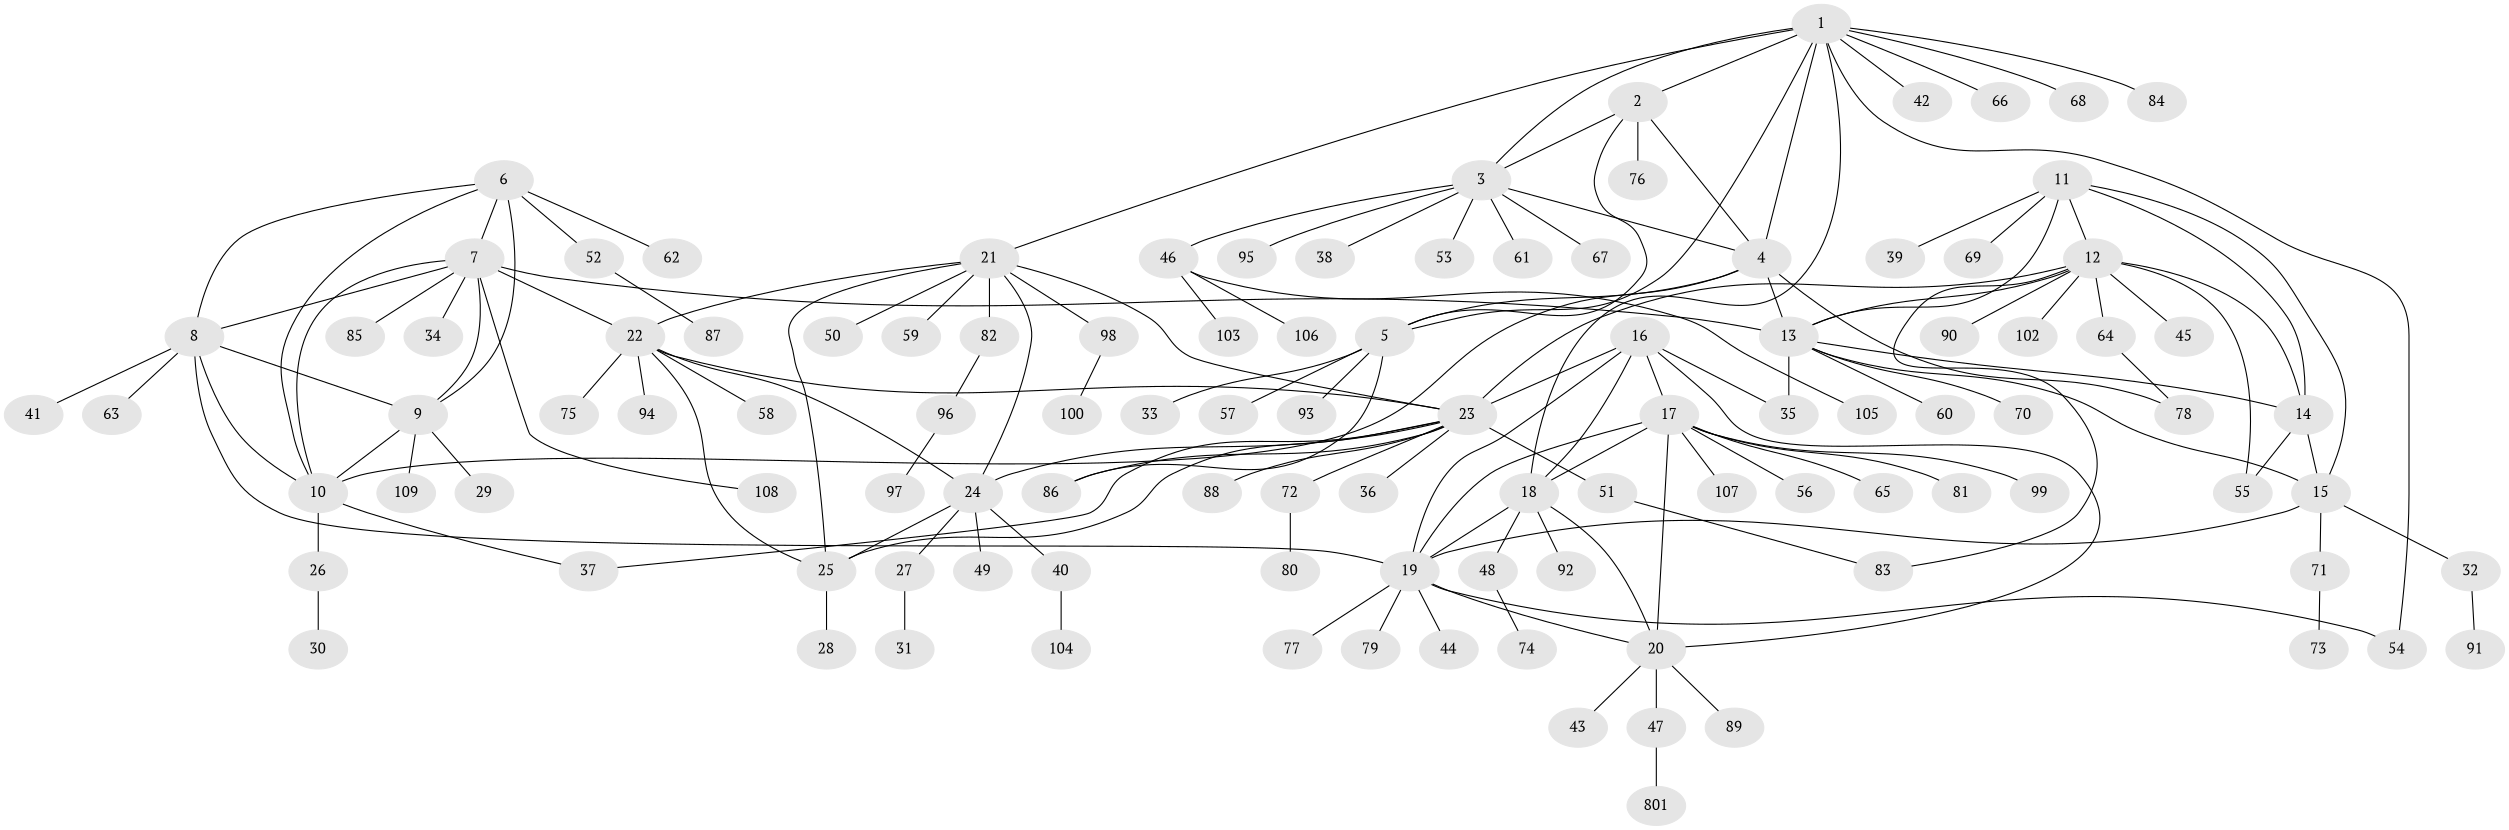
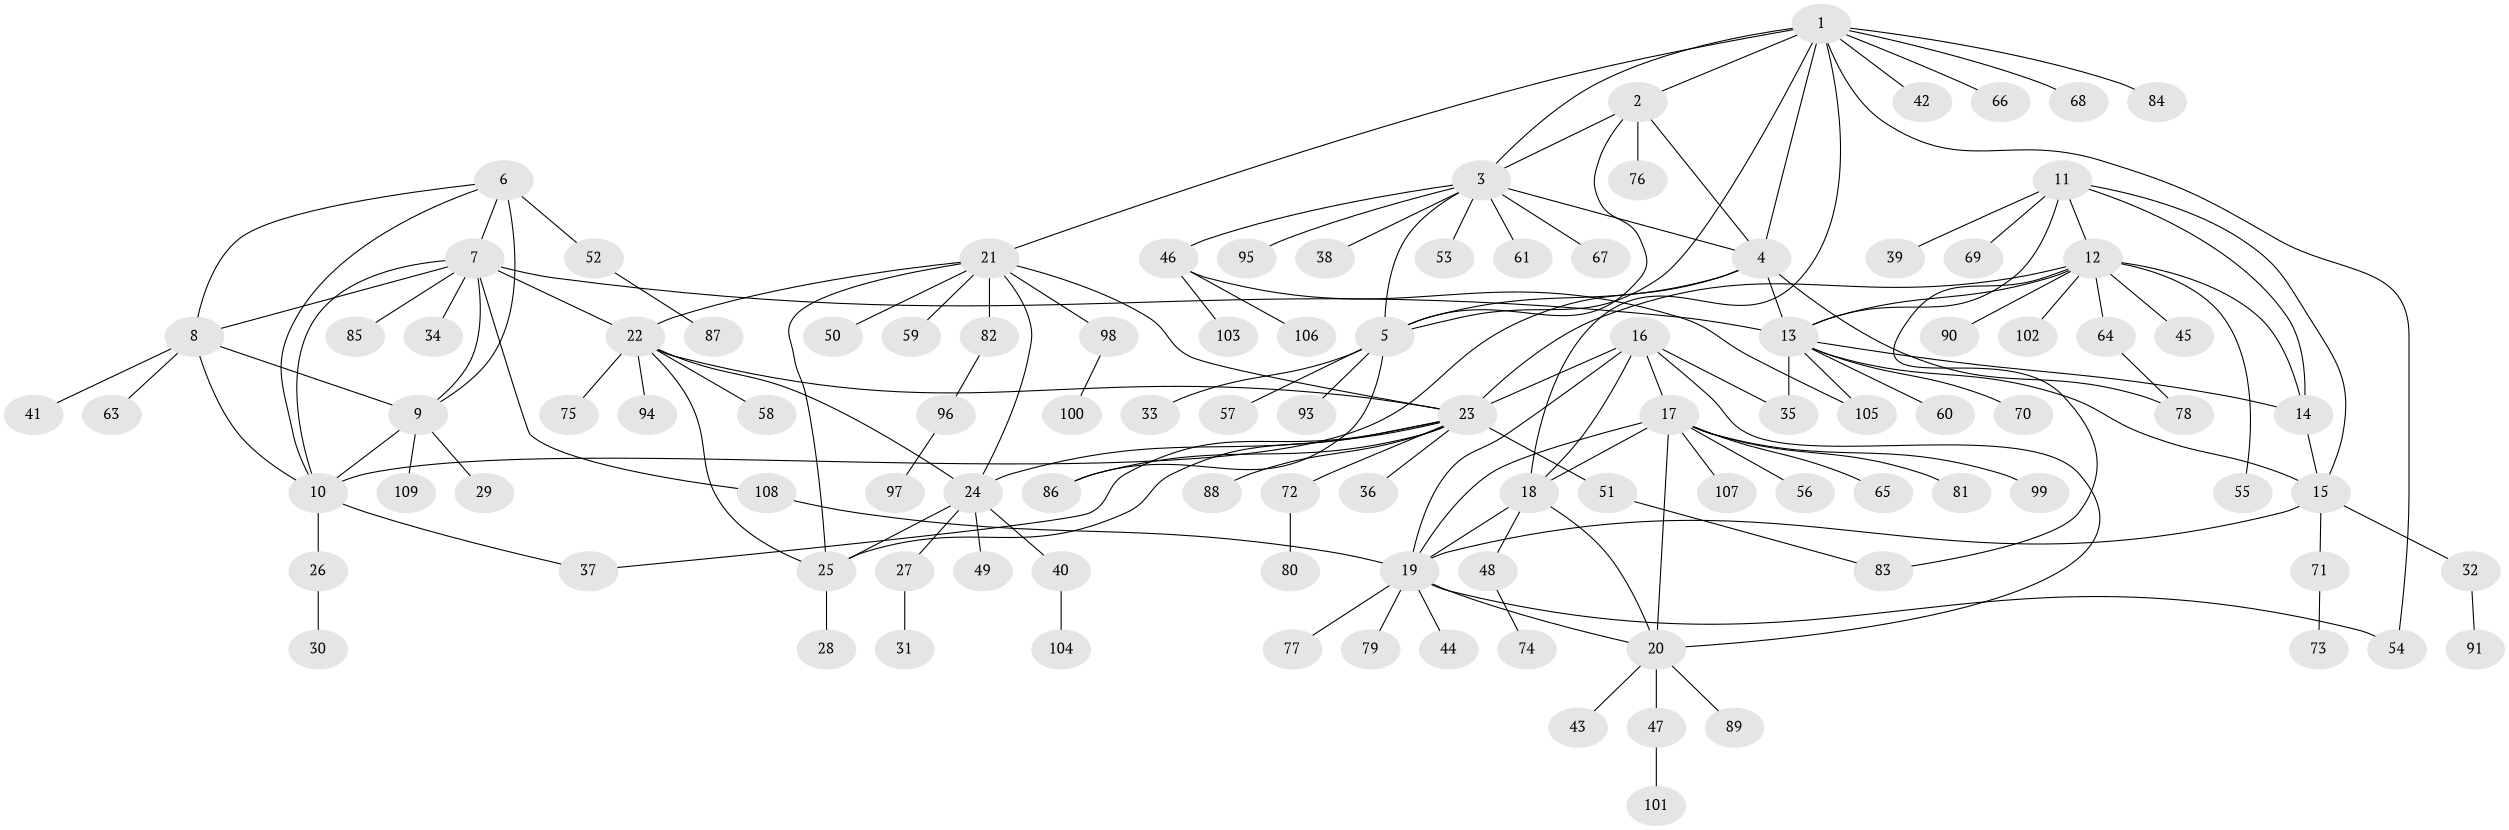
edge "3" -- "5": added
node "62": removed
edge "13" -- "105": added
edge "14" -- "55": removed
edge "8" -- "19": now "108" -- "19"
node "92": removed
node "801": label "801" -> "101"
